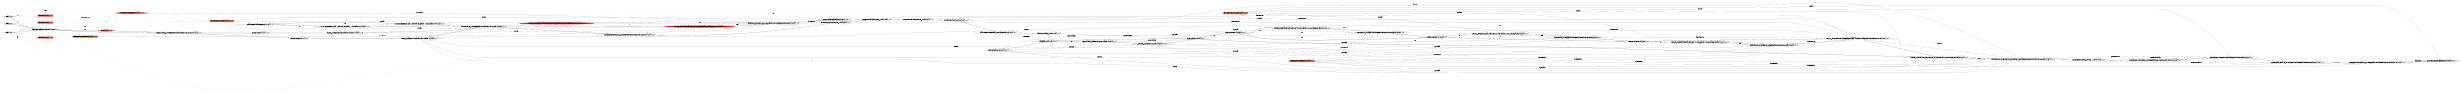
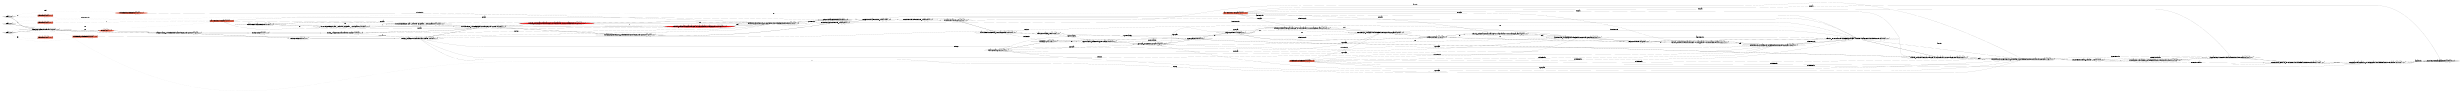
edge "supportDownSampling@@@27@@@['0', '0', '1']" -> "configService.shouldToDay()@@@32@@@['0', '0', '1']": label "true" -> "monthPersistentWorker"
